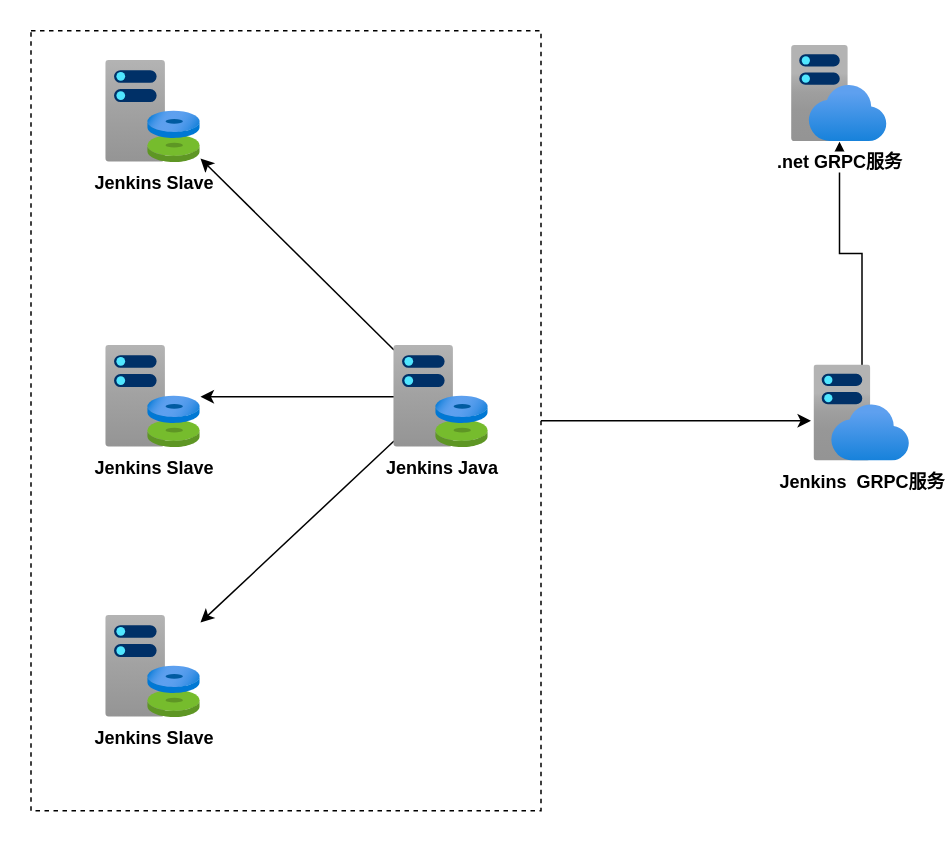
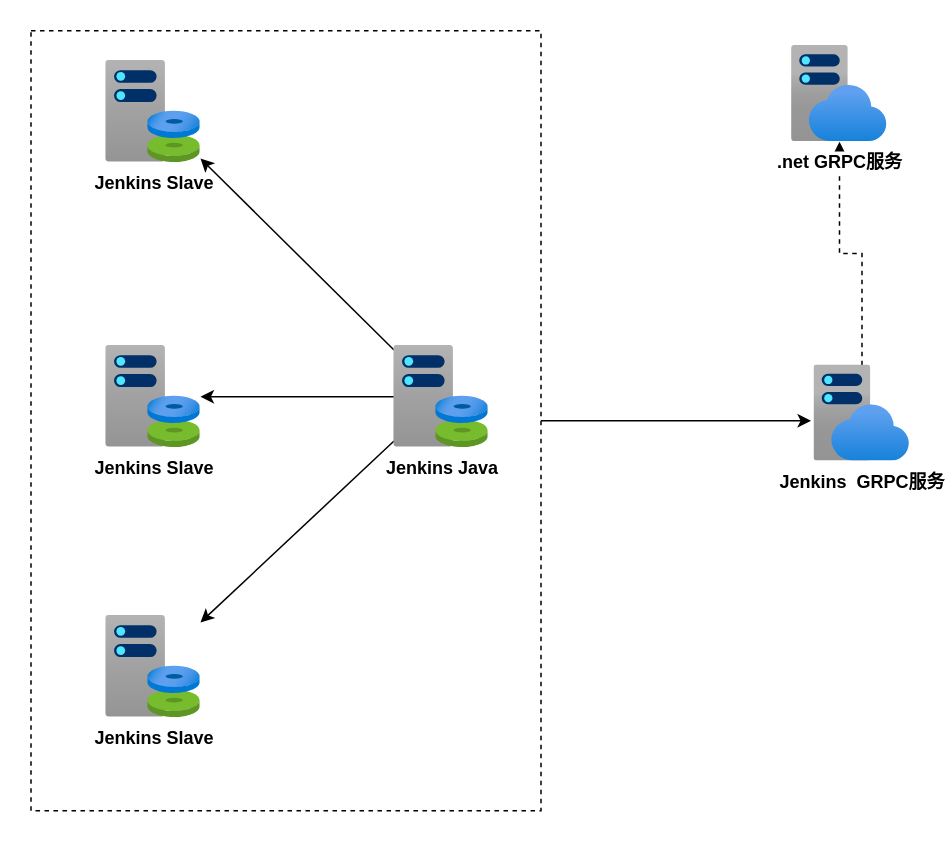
edge "Jenkins GRPC服务" -> ".net GRPC服务": style solid -> dashed
